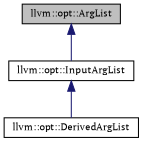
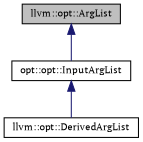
node "llvm::opt::InputArgList": label "llvm::opt::InputArgList" -> "opt::opt::InputArgList"
